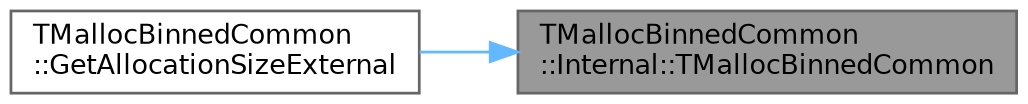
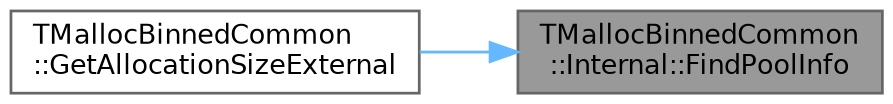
node "TMallocBinnedCommon ::Internal::TMallocBinnedCommon": label "TMallocBinnedCommon ::Internal::TMallocBinnedCommon" -> "TMallocBinnedCommon ::Internal::FindPoolInfo"
